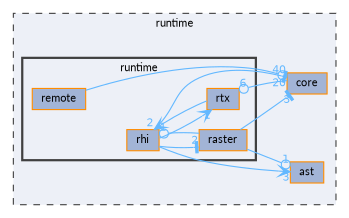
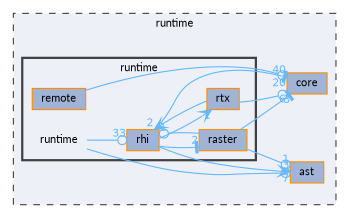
edge "core" -> "rtx": reversed
node "runtime": added
